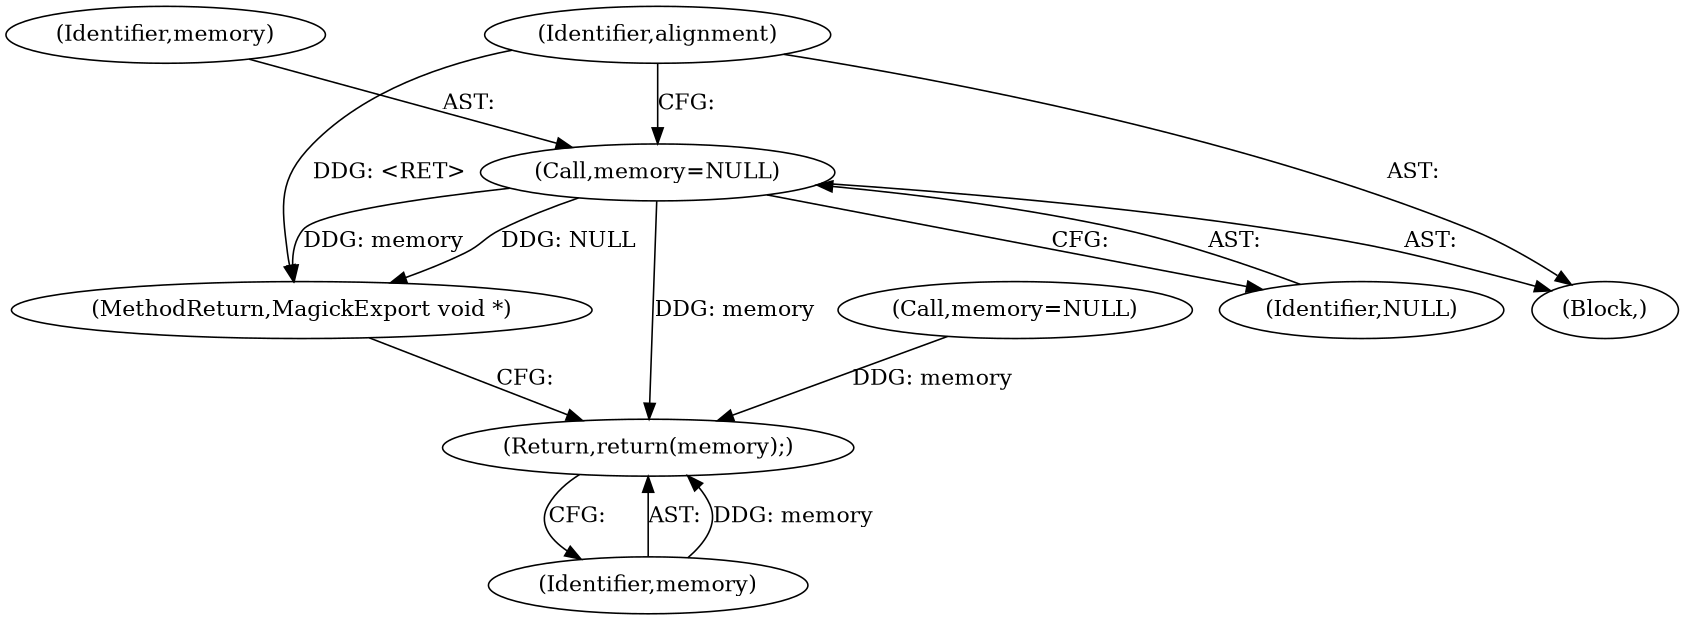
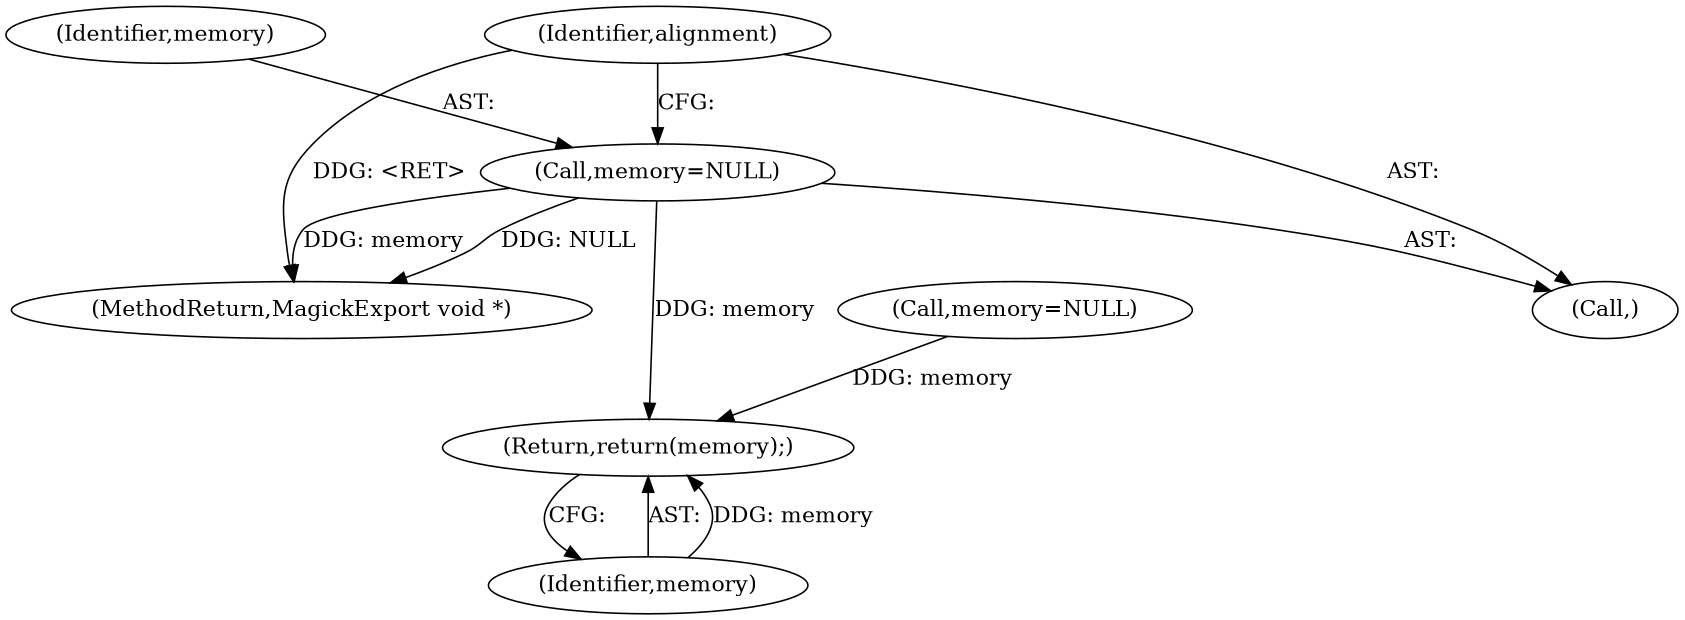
node "(Identifier,NULL)": removed
node "(Block,)": label "(Block,)" -> "(Call,)"
edge "(MethodReturn,MagickExport void *)" -> "(Return,return(memory);)": removed, label "CFG:"
